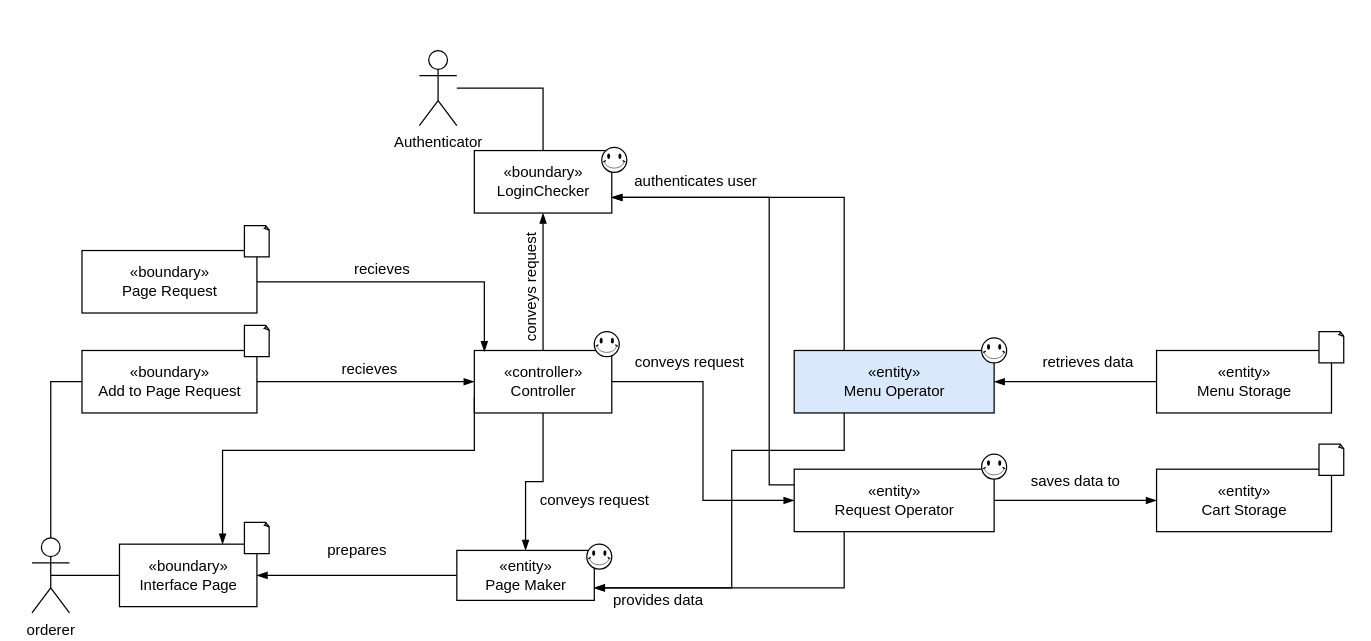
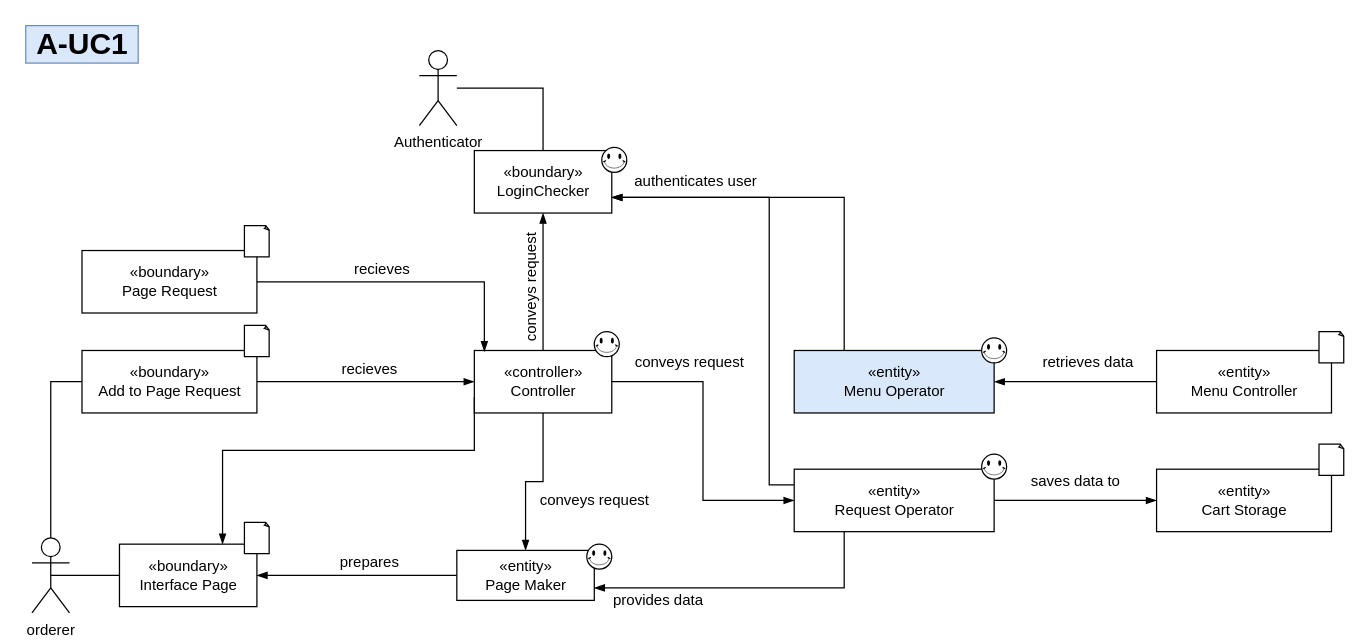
node "A-UC1": added
node "«entity» Menu Storage": label "«entity» Menu Storage" -> "«entity» Menu Controller"
edge "«entity» Menu Operator" -> "«entity» Page Maker": removed
node "prepares": moved (357, 551) -> (369, 563)
